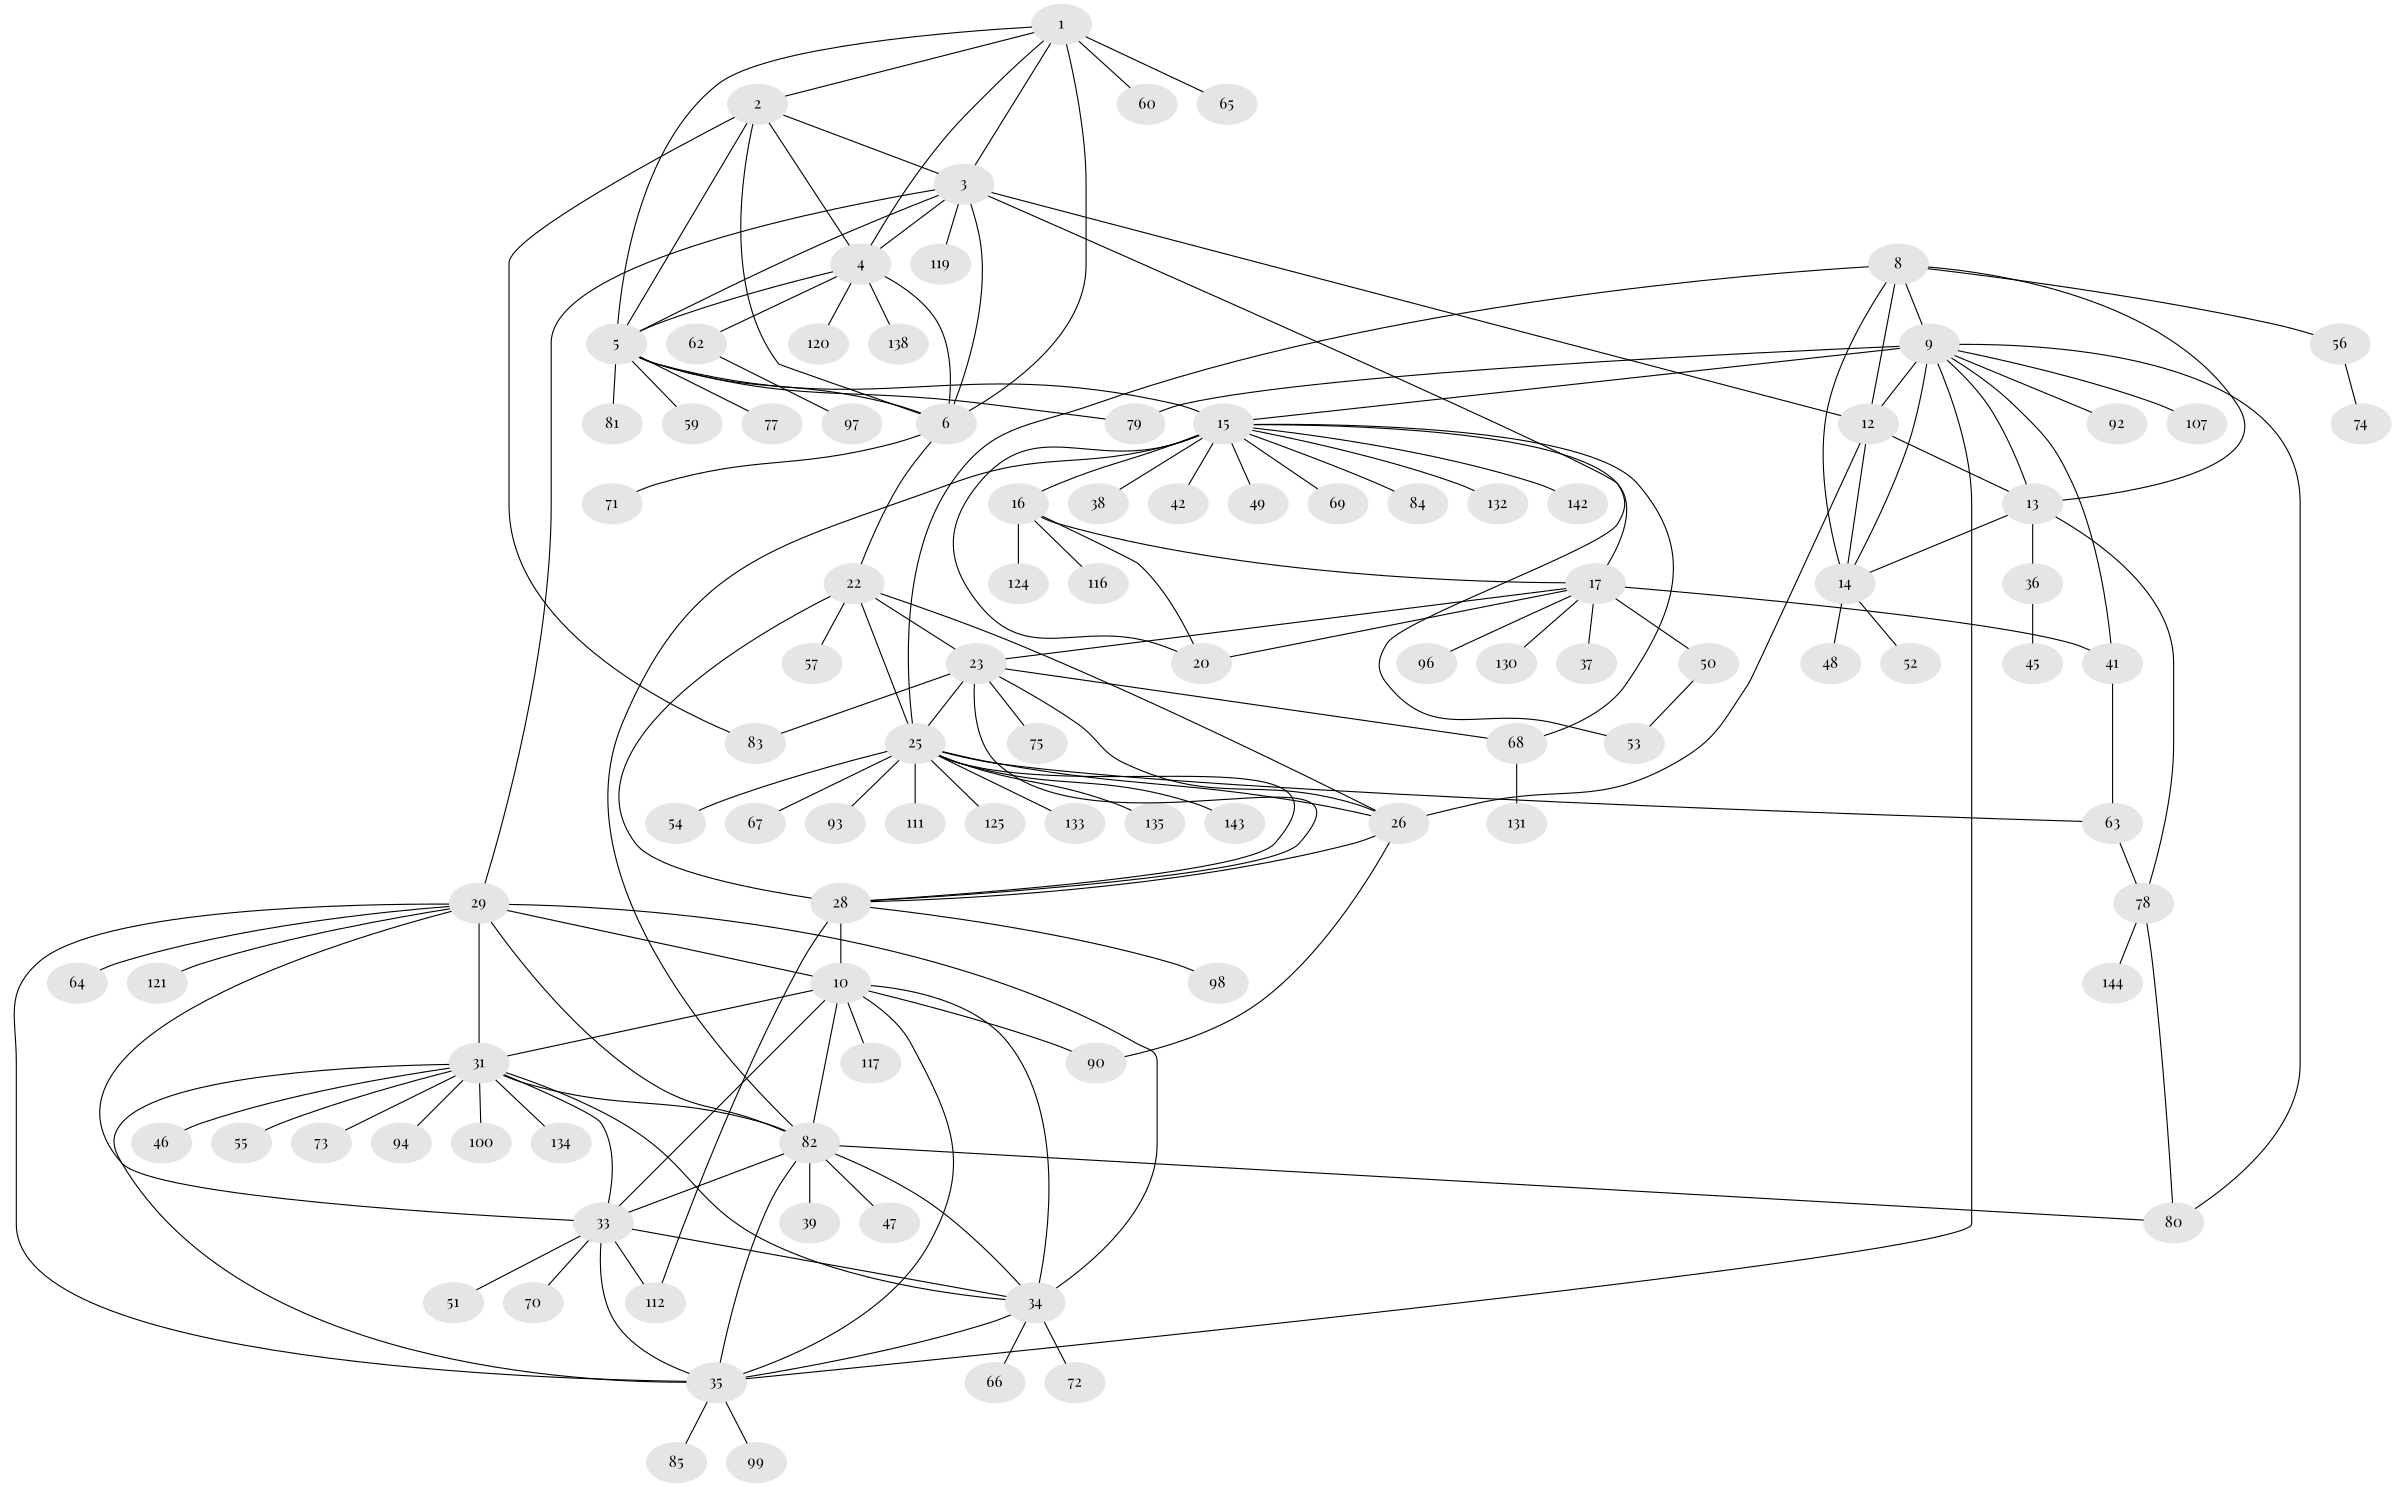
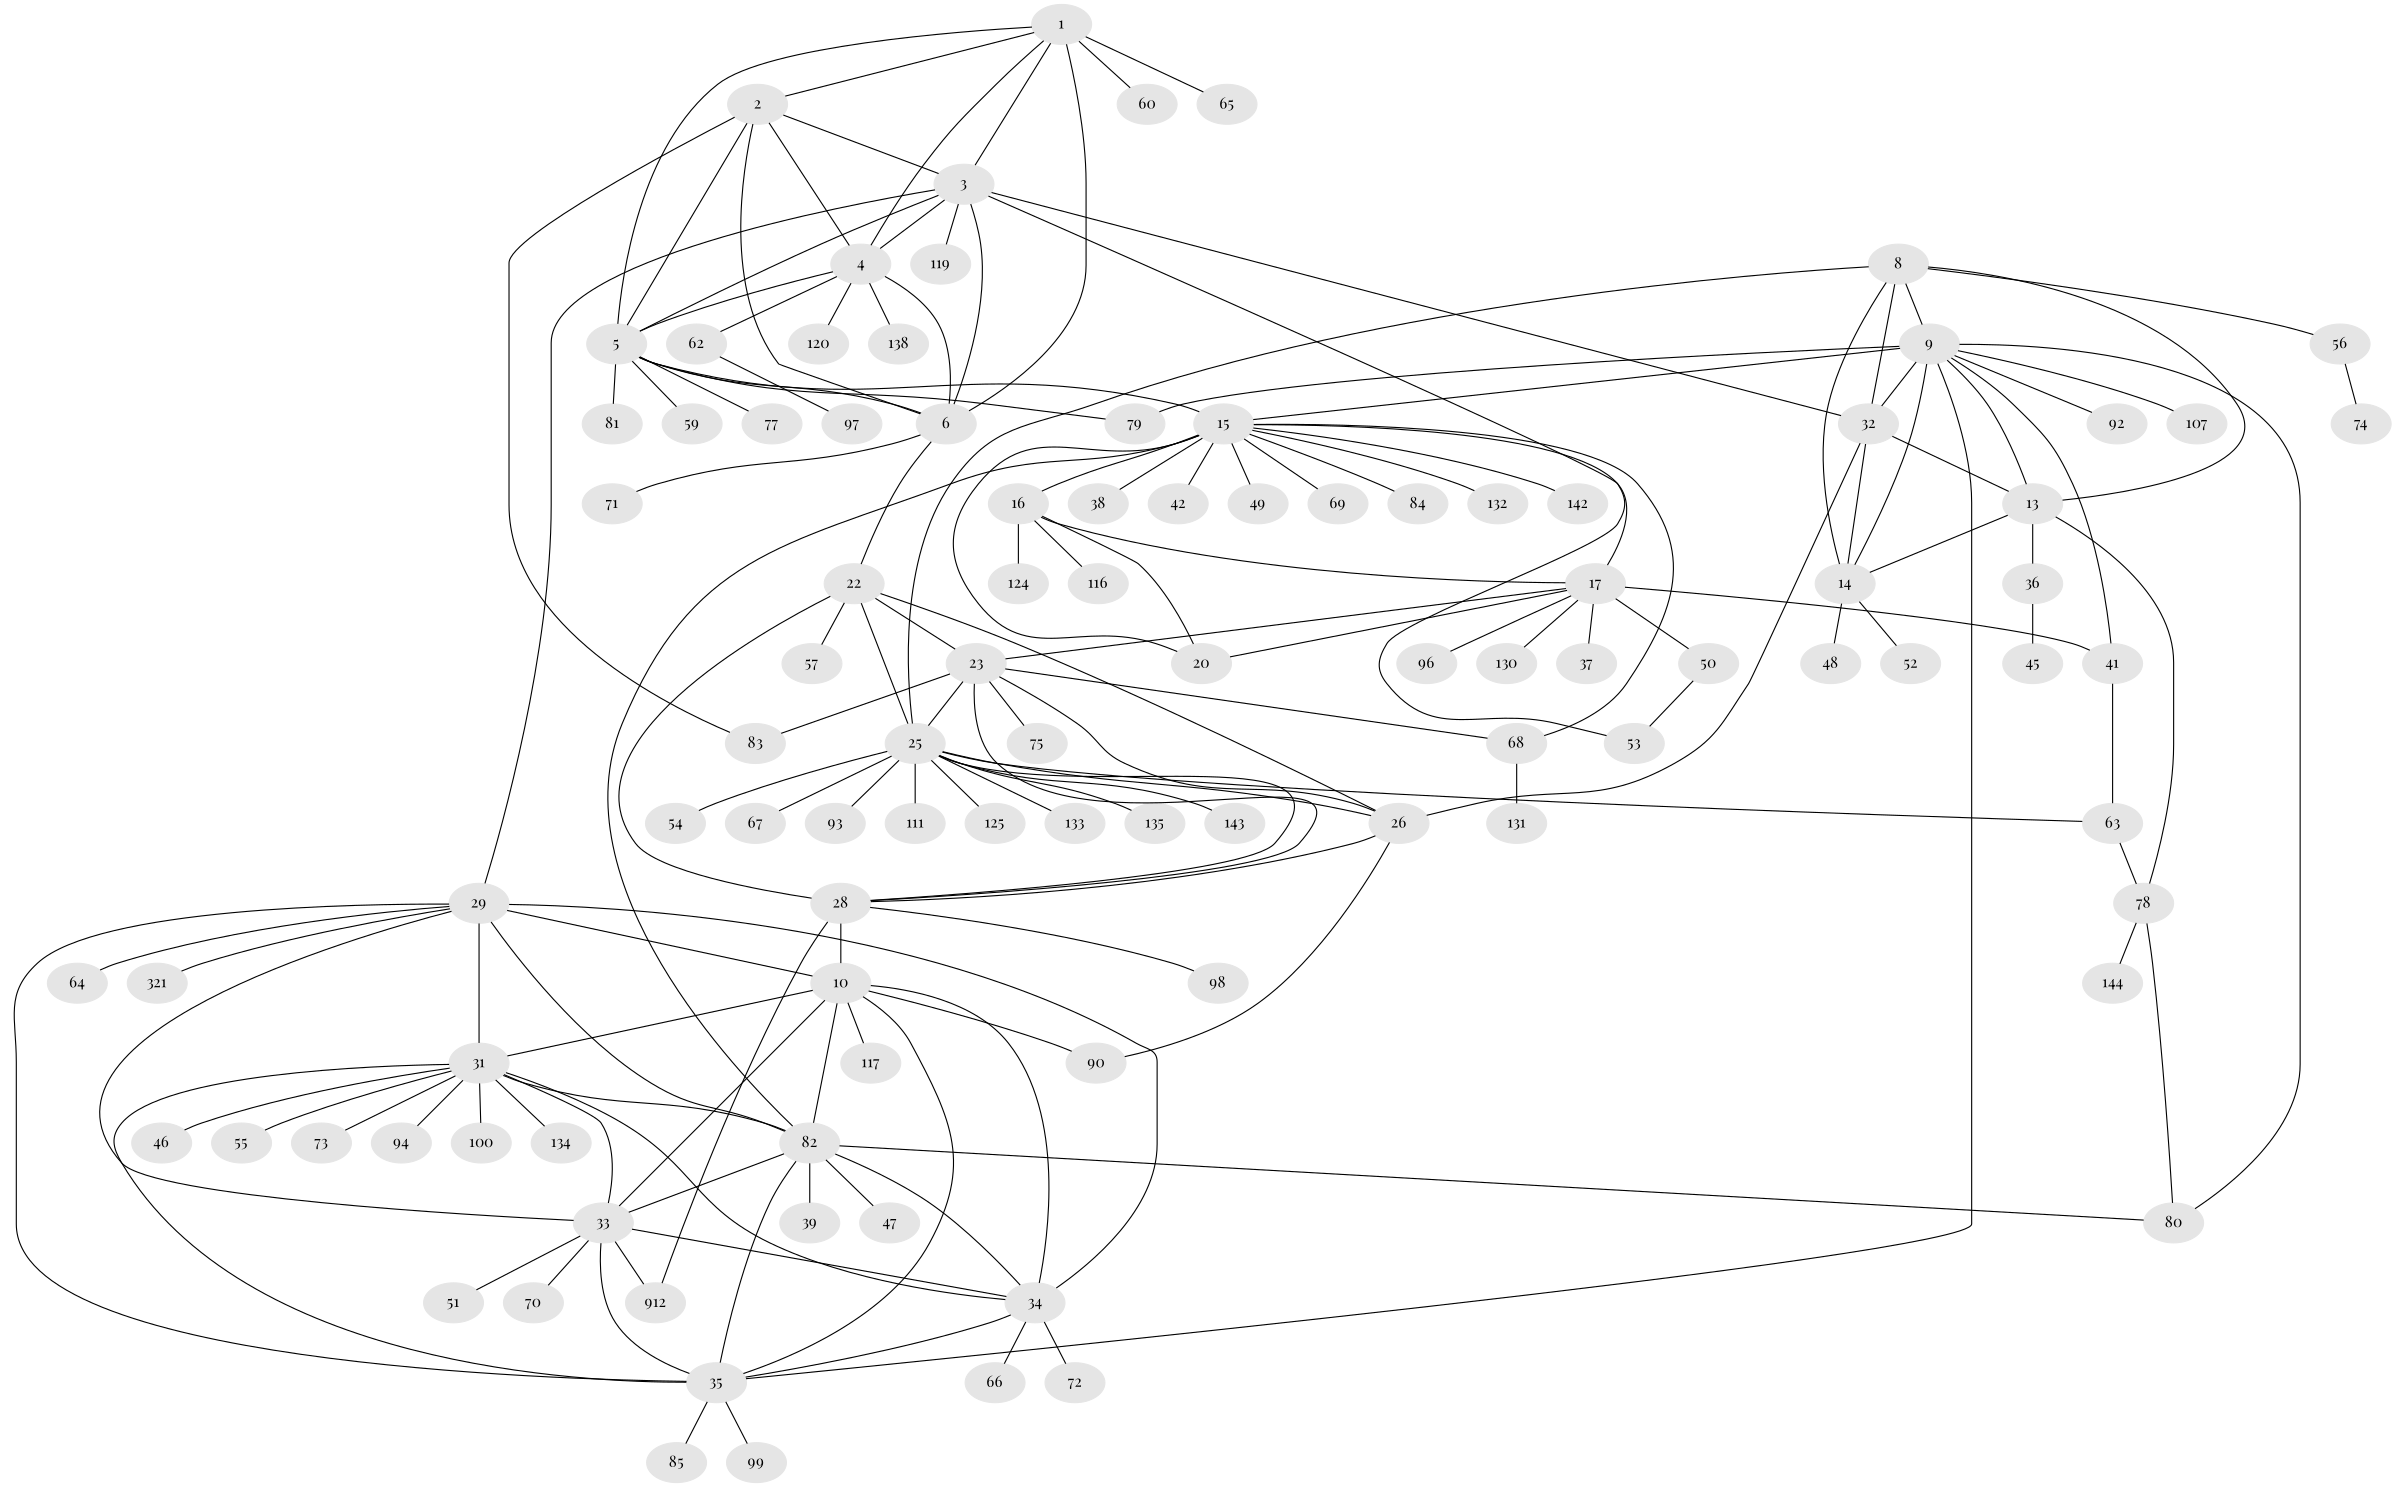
node "12": label "12" -> "32"
node "121": label "121" -> "321"
node "112": label "112" -> "912"
